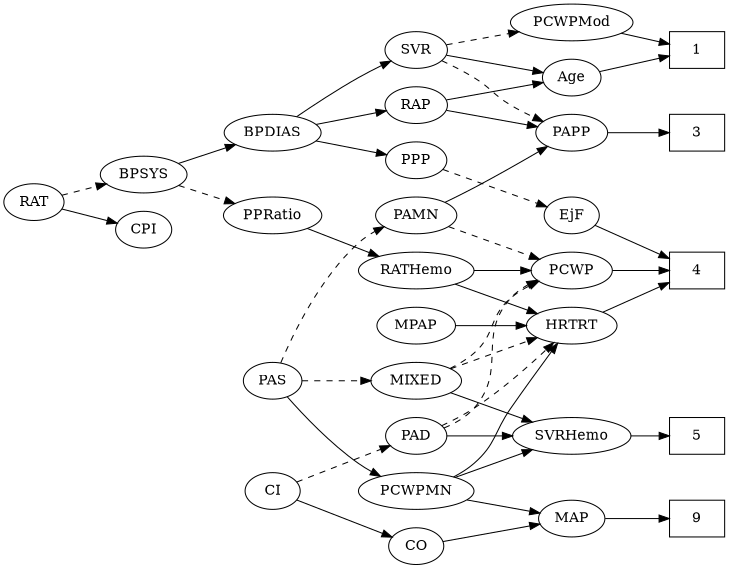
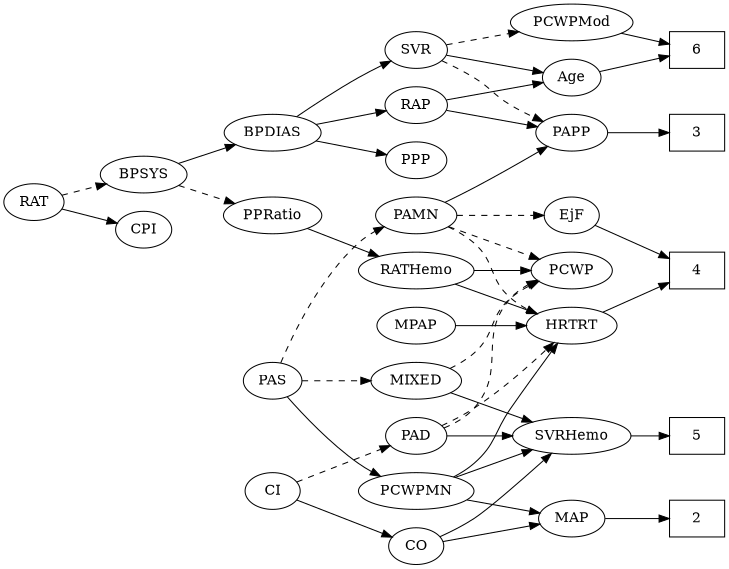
node "1": label "1" -> "6"
edge "PPP" -> "EjF": now "PAMN" -> "EjF"
edge "PCWP" -> "4": removed
edge "MIXED" -> "HRTRT": now "PAMN" -> "HRTRT"
edge "CO" -> "SVRHemo": added
node "9": label "9" -> "2"
